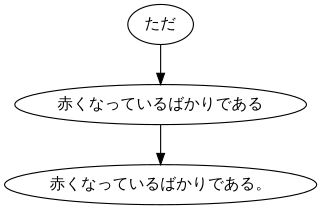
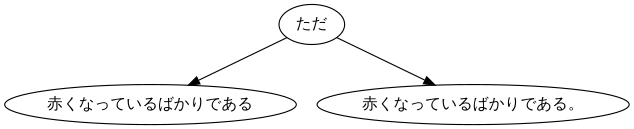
edge "赤くなっているばかりである" -> "赤くなっているばかりである。": now "ただ" -> "赤くなっているばかりである。"
